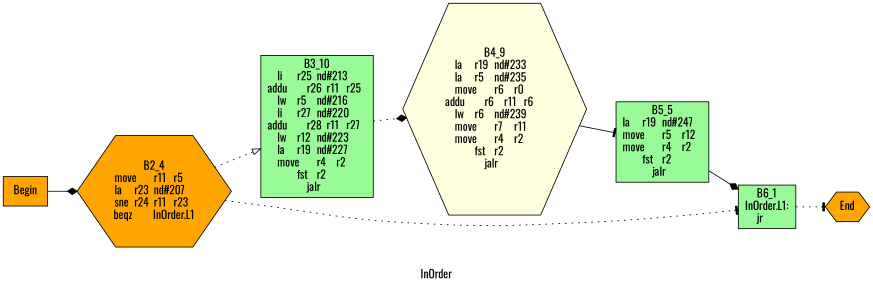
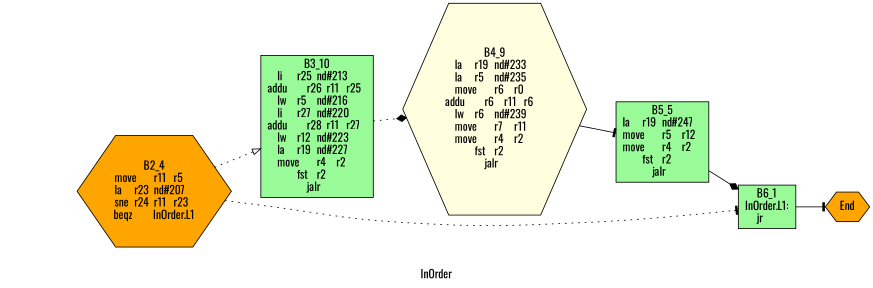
node "Begin": removed
edge "B6_1 InOrder.L1: jr" -> "End": style dotted -> solid
